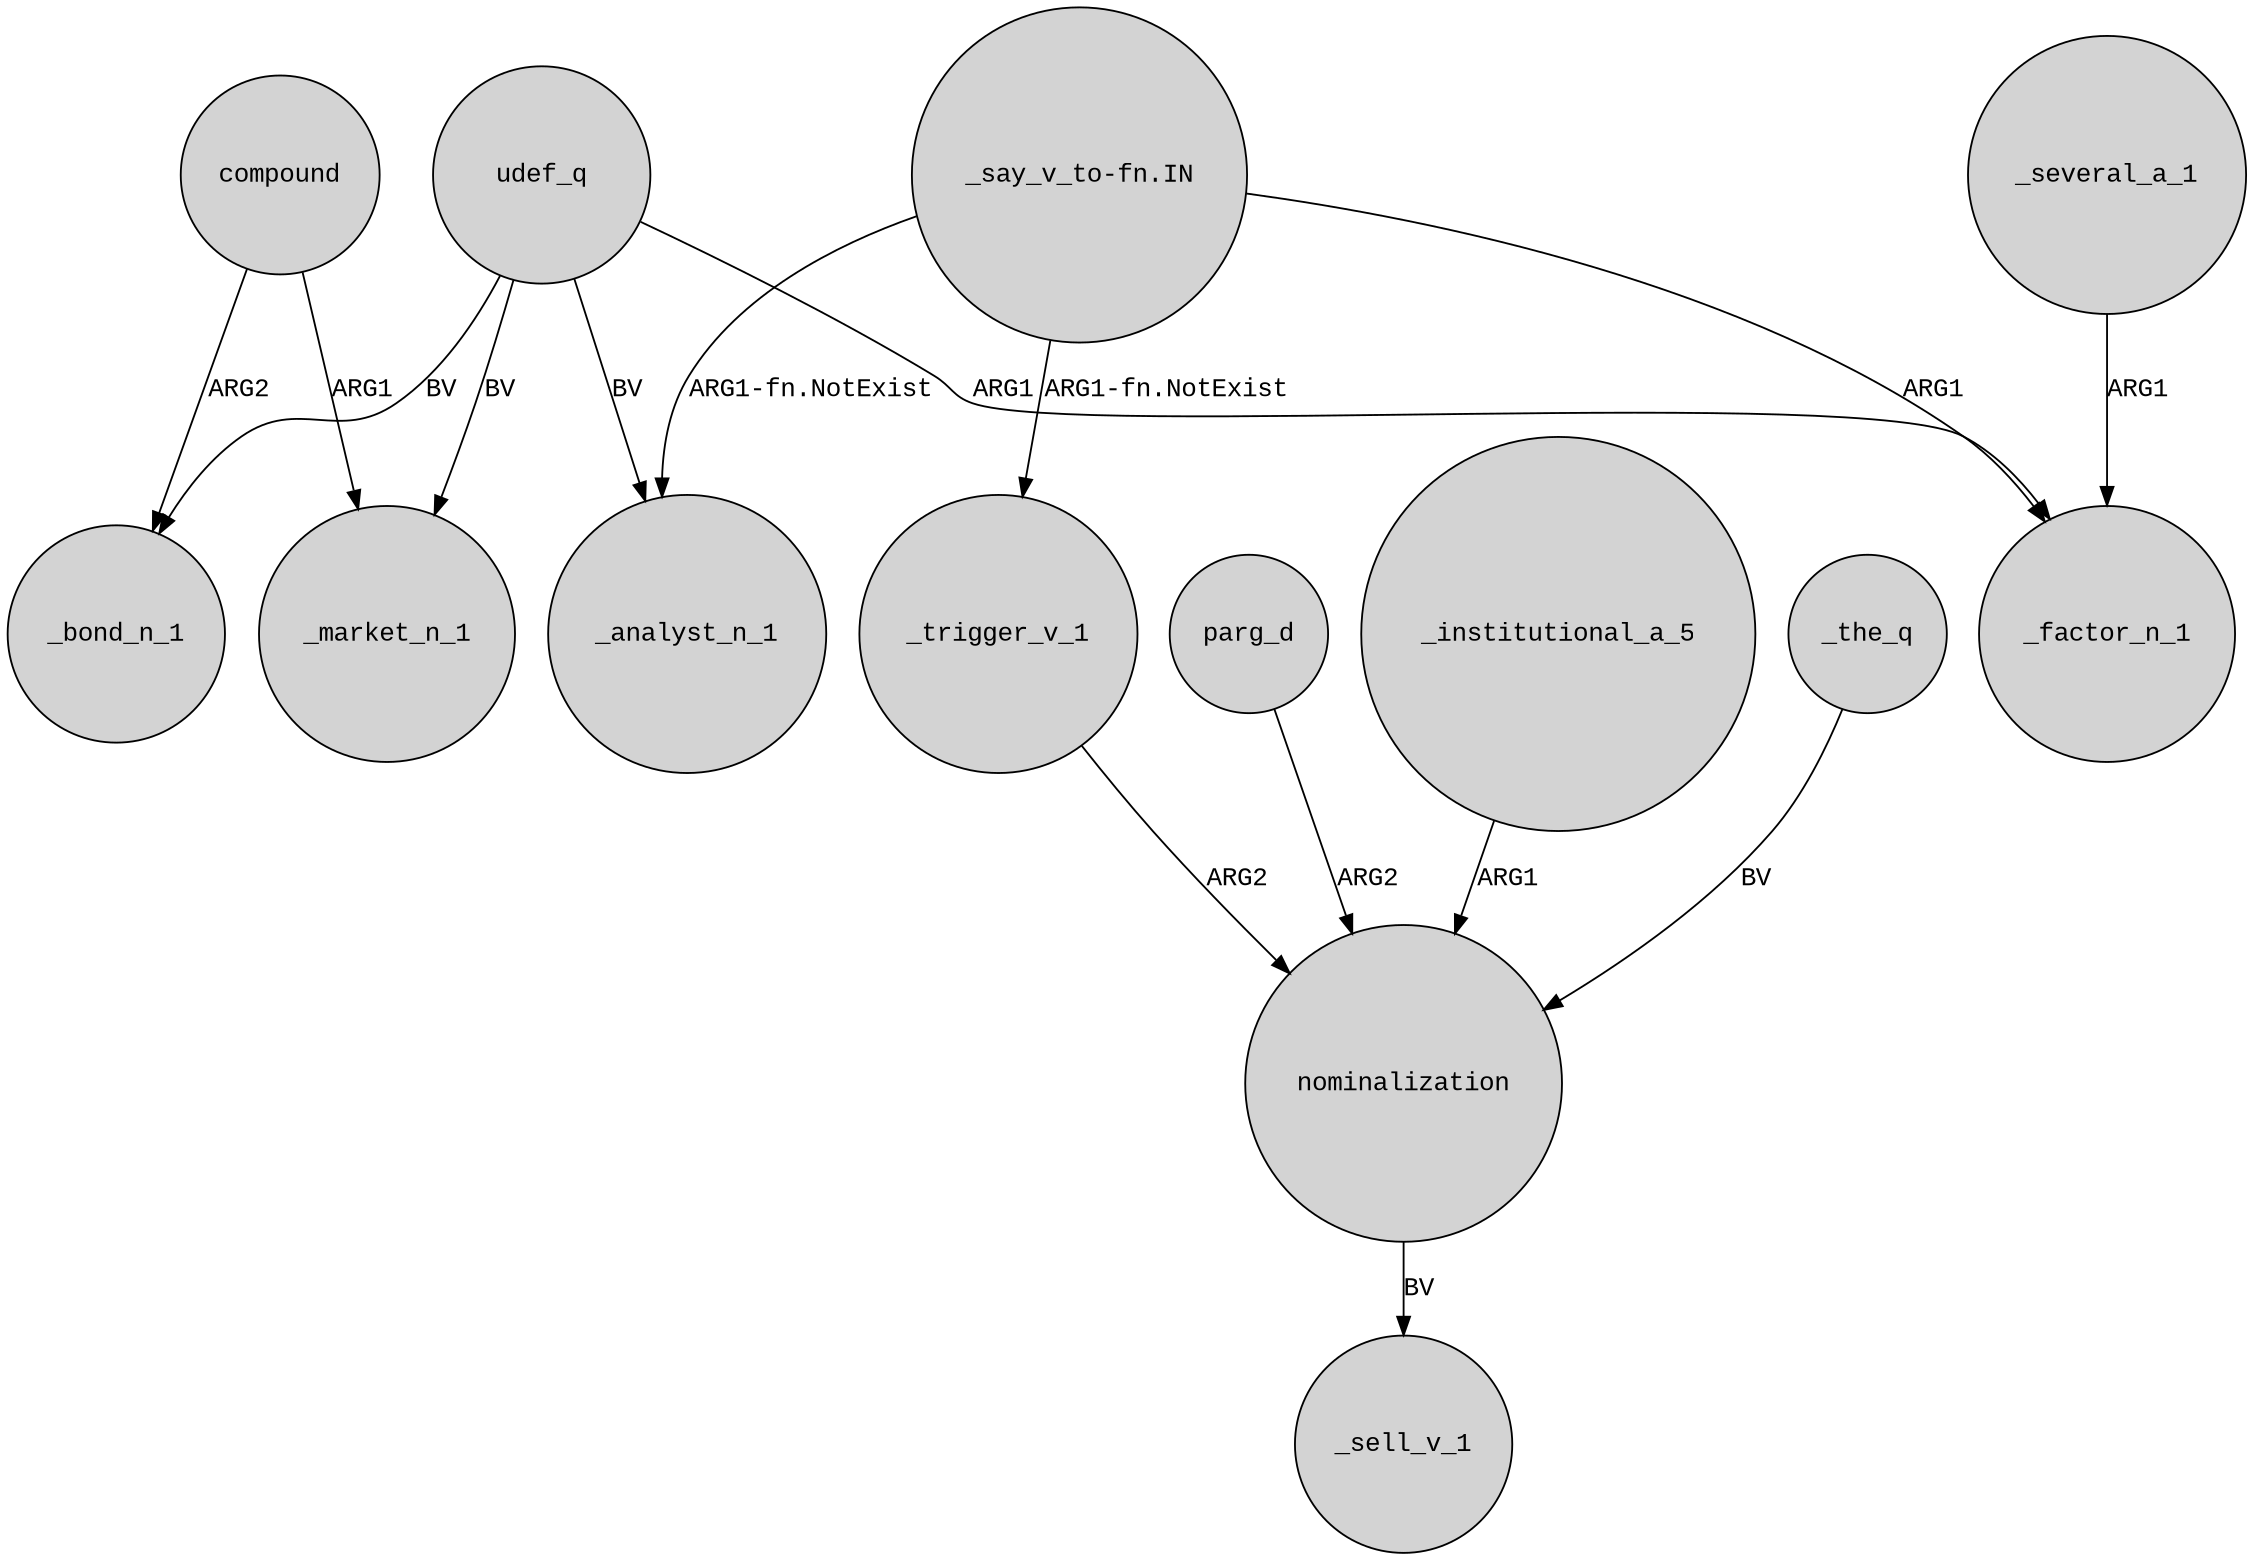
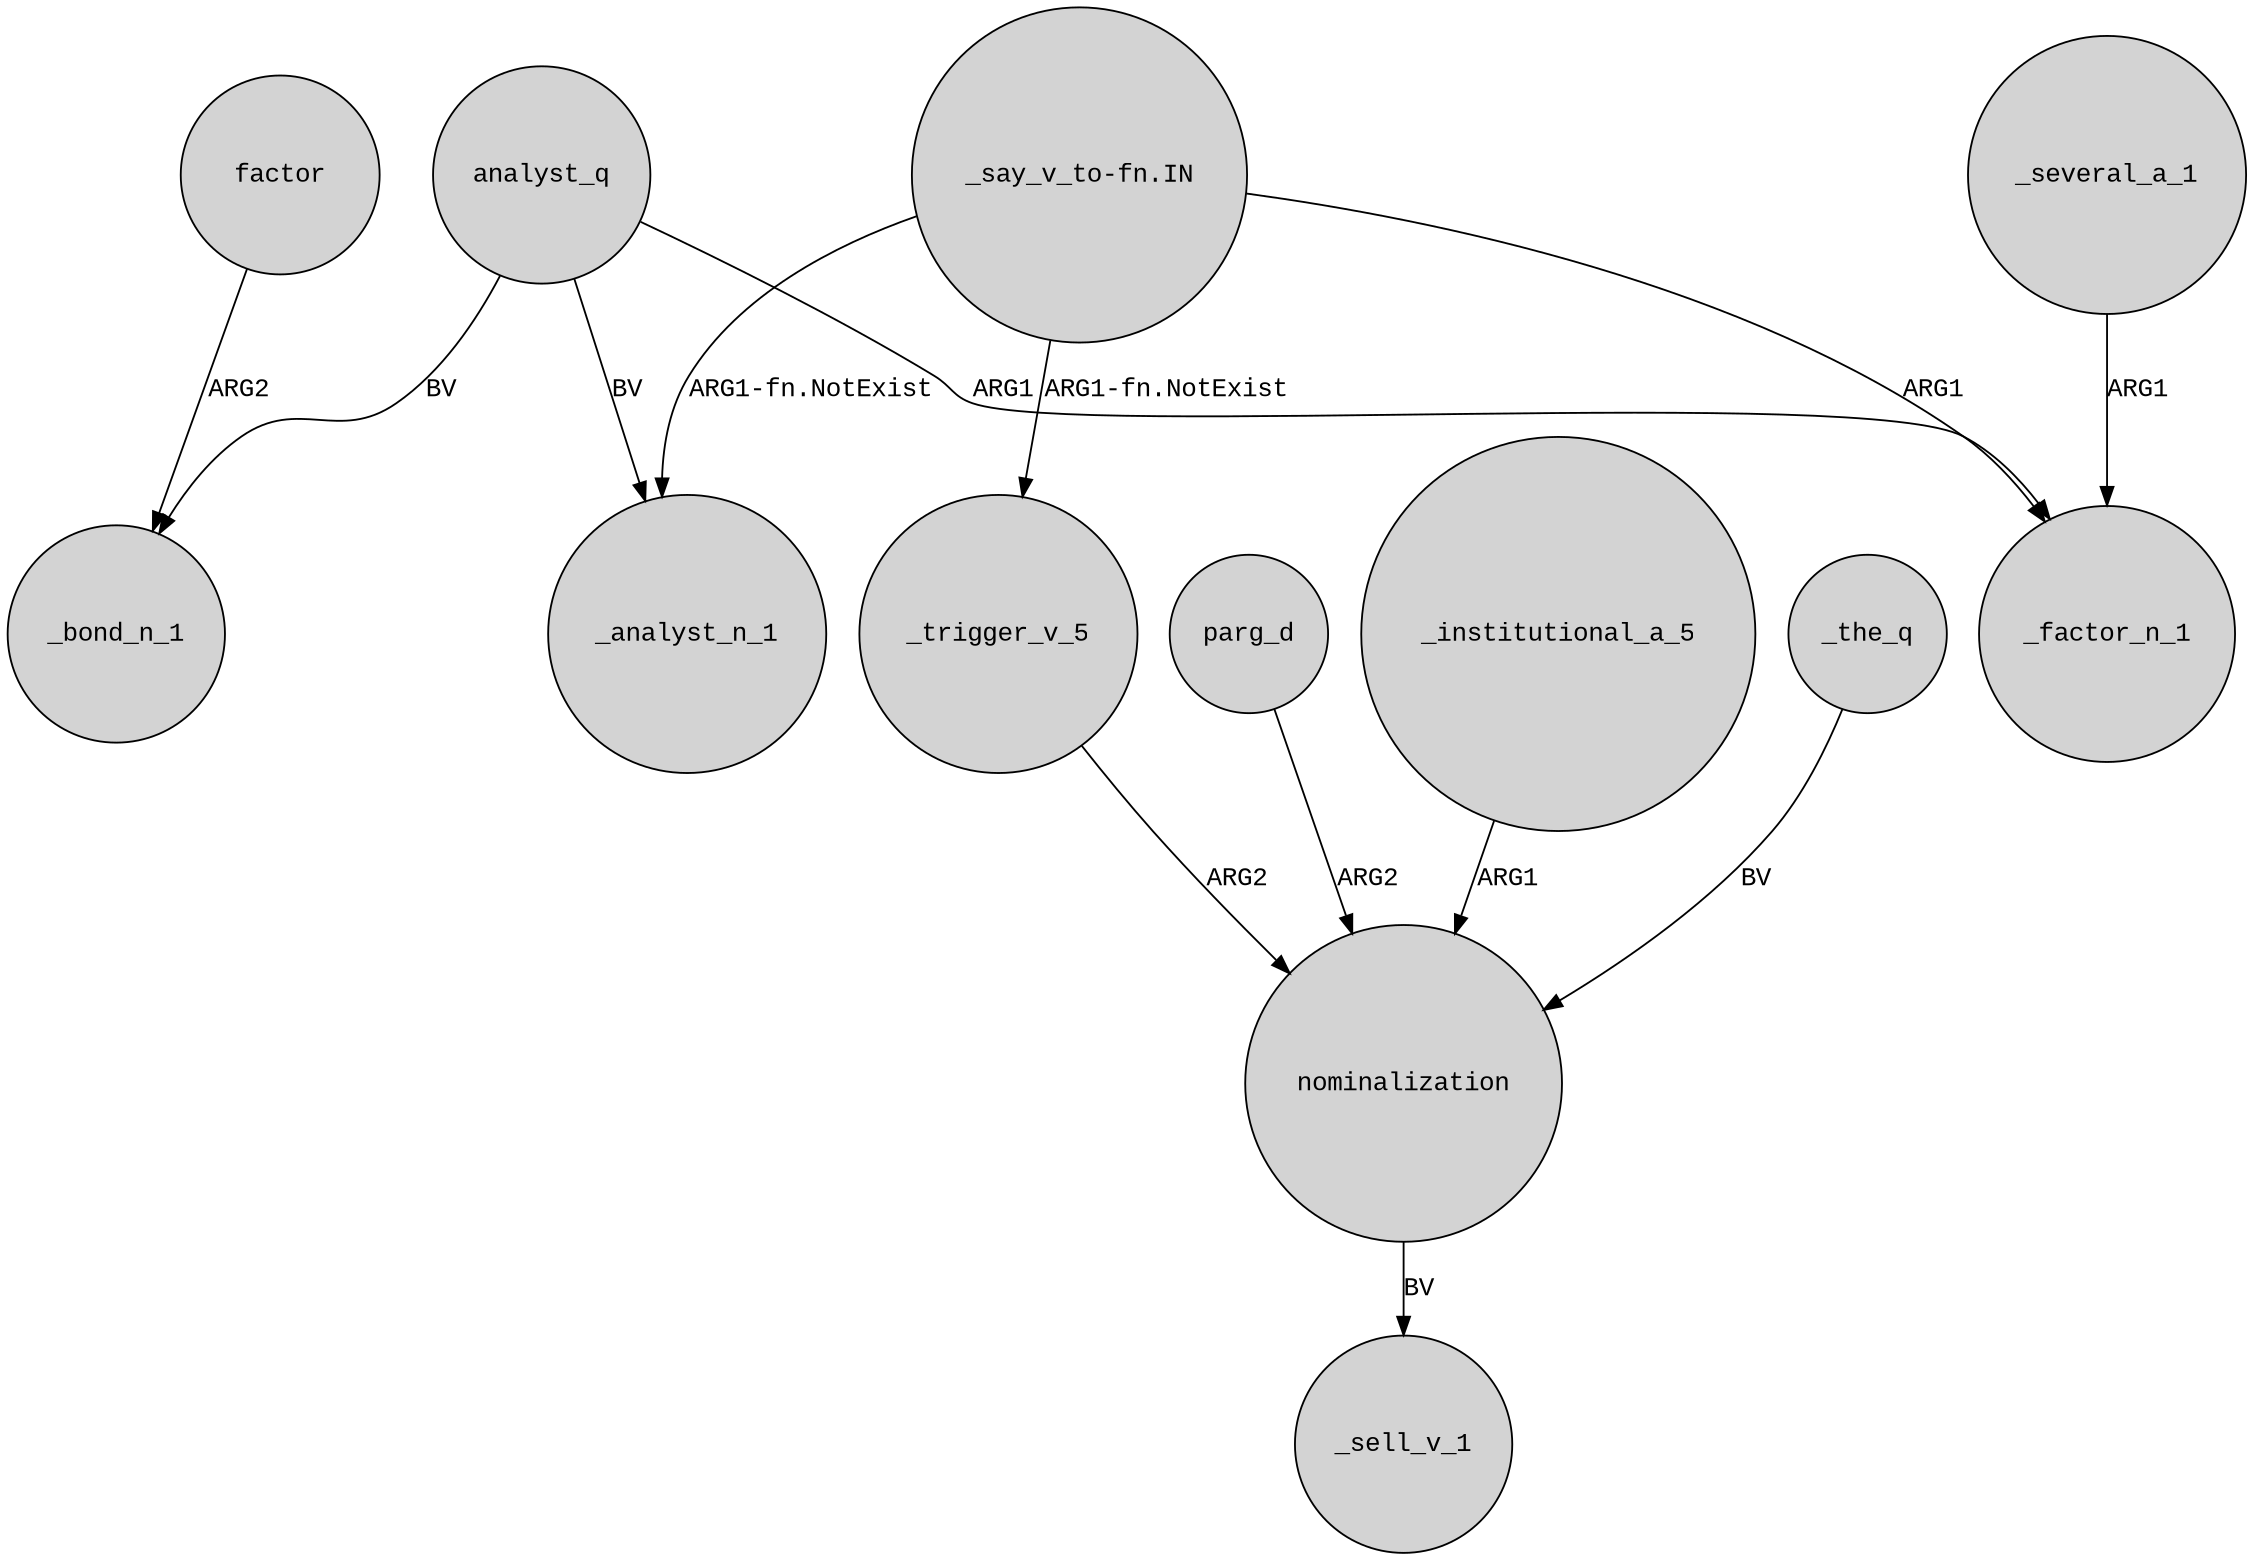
node "compound": label "compound" -> "factor"
node "udef_q": label "udef_q" -> "analyst_q"
node "_market_n_1": removed
node "_trigger_v_1": label "_trigger_v_1" -> "_trigger_v_5"
